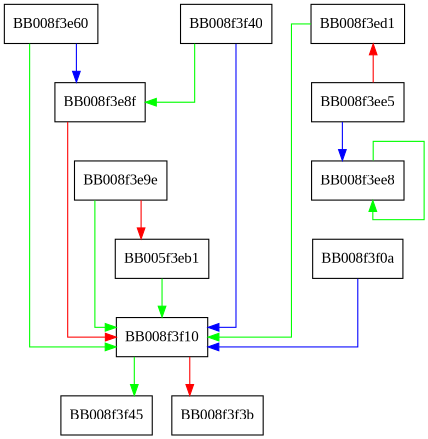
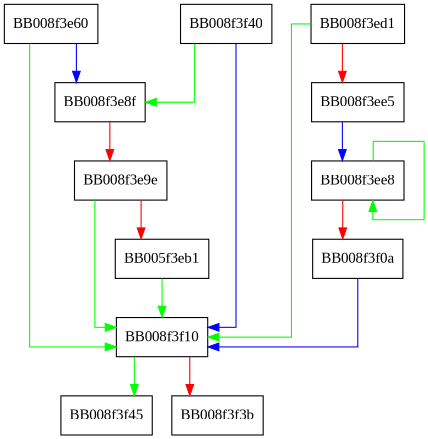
edge "BB008f3ee5" -> "BB008f3ed1": reversed
edge "BB008f3ee8" -> "BB008f3f0a": added
edge "BB008f3e8f" -> "BB008f3f10": now "BB008f3e8f" -> "BB008f3e9e"
